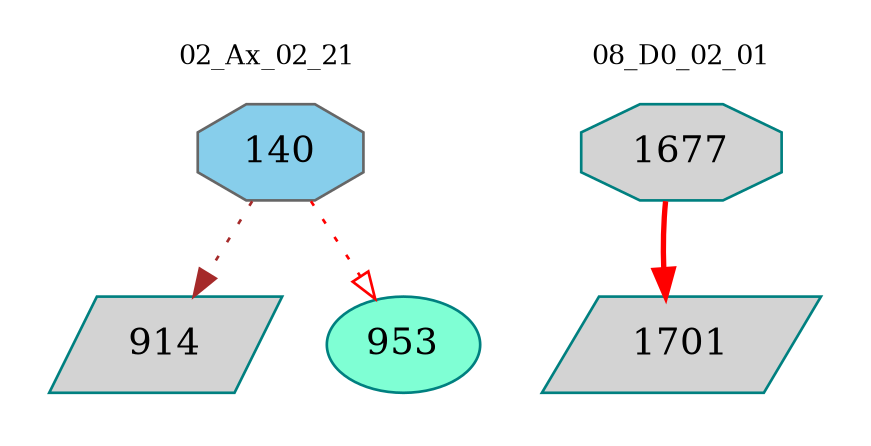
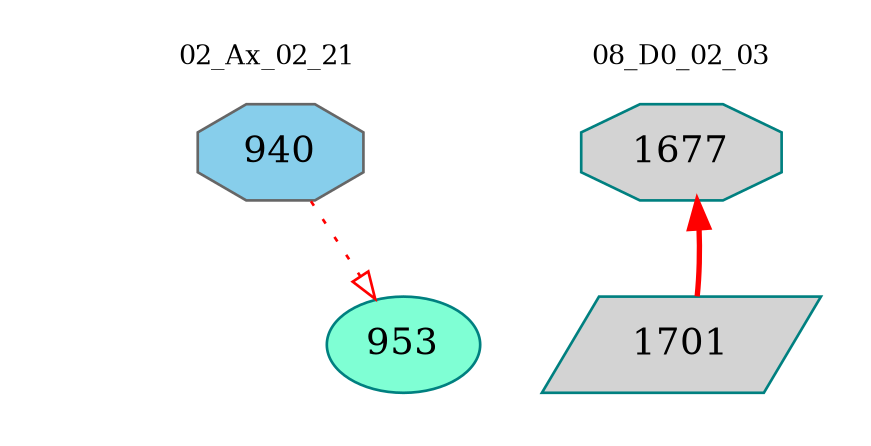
cluster "08_D0_02_01": label "08_D0_02_01" -> "08_D0_02_03"
node "140": label "140" -> "940"
edge "1677" -> "1701": reversed
node "914": removed
